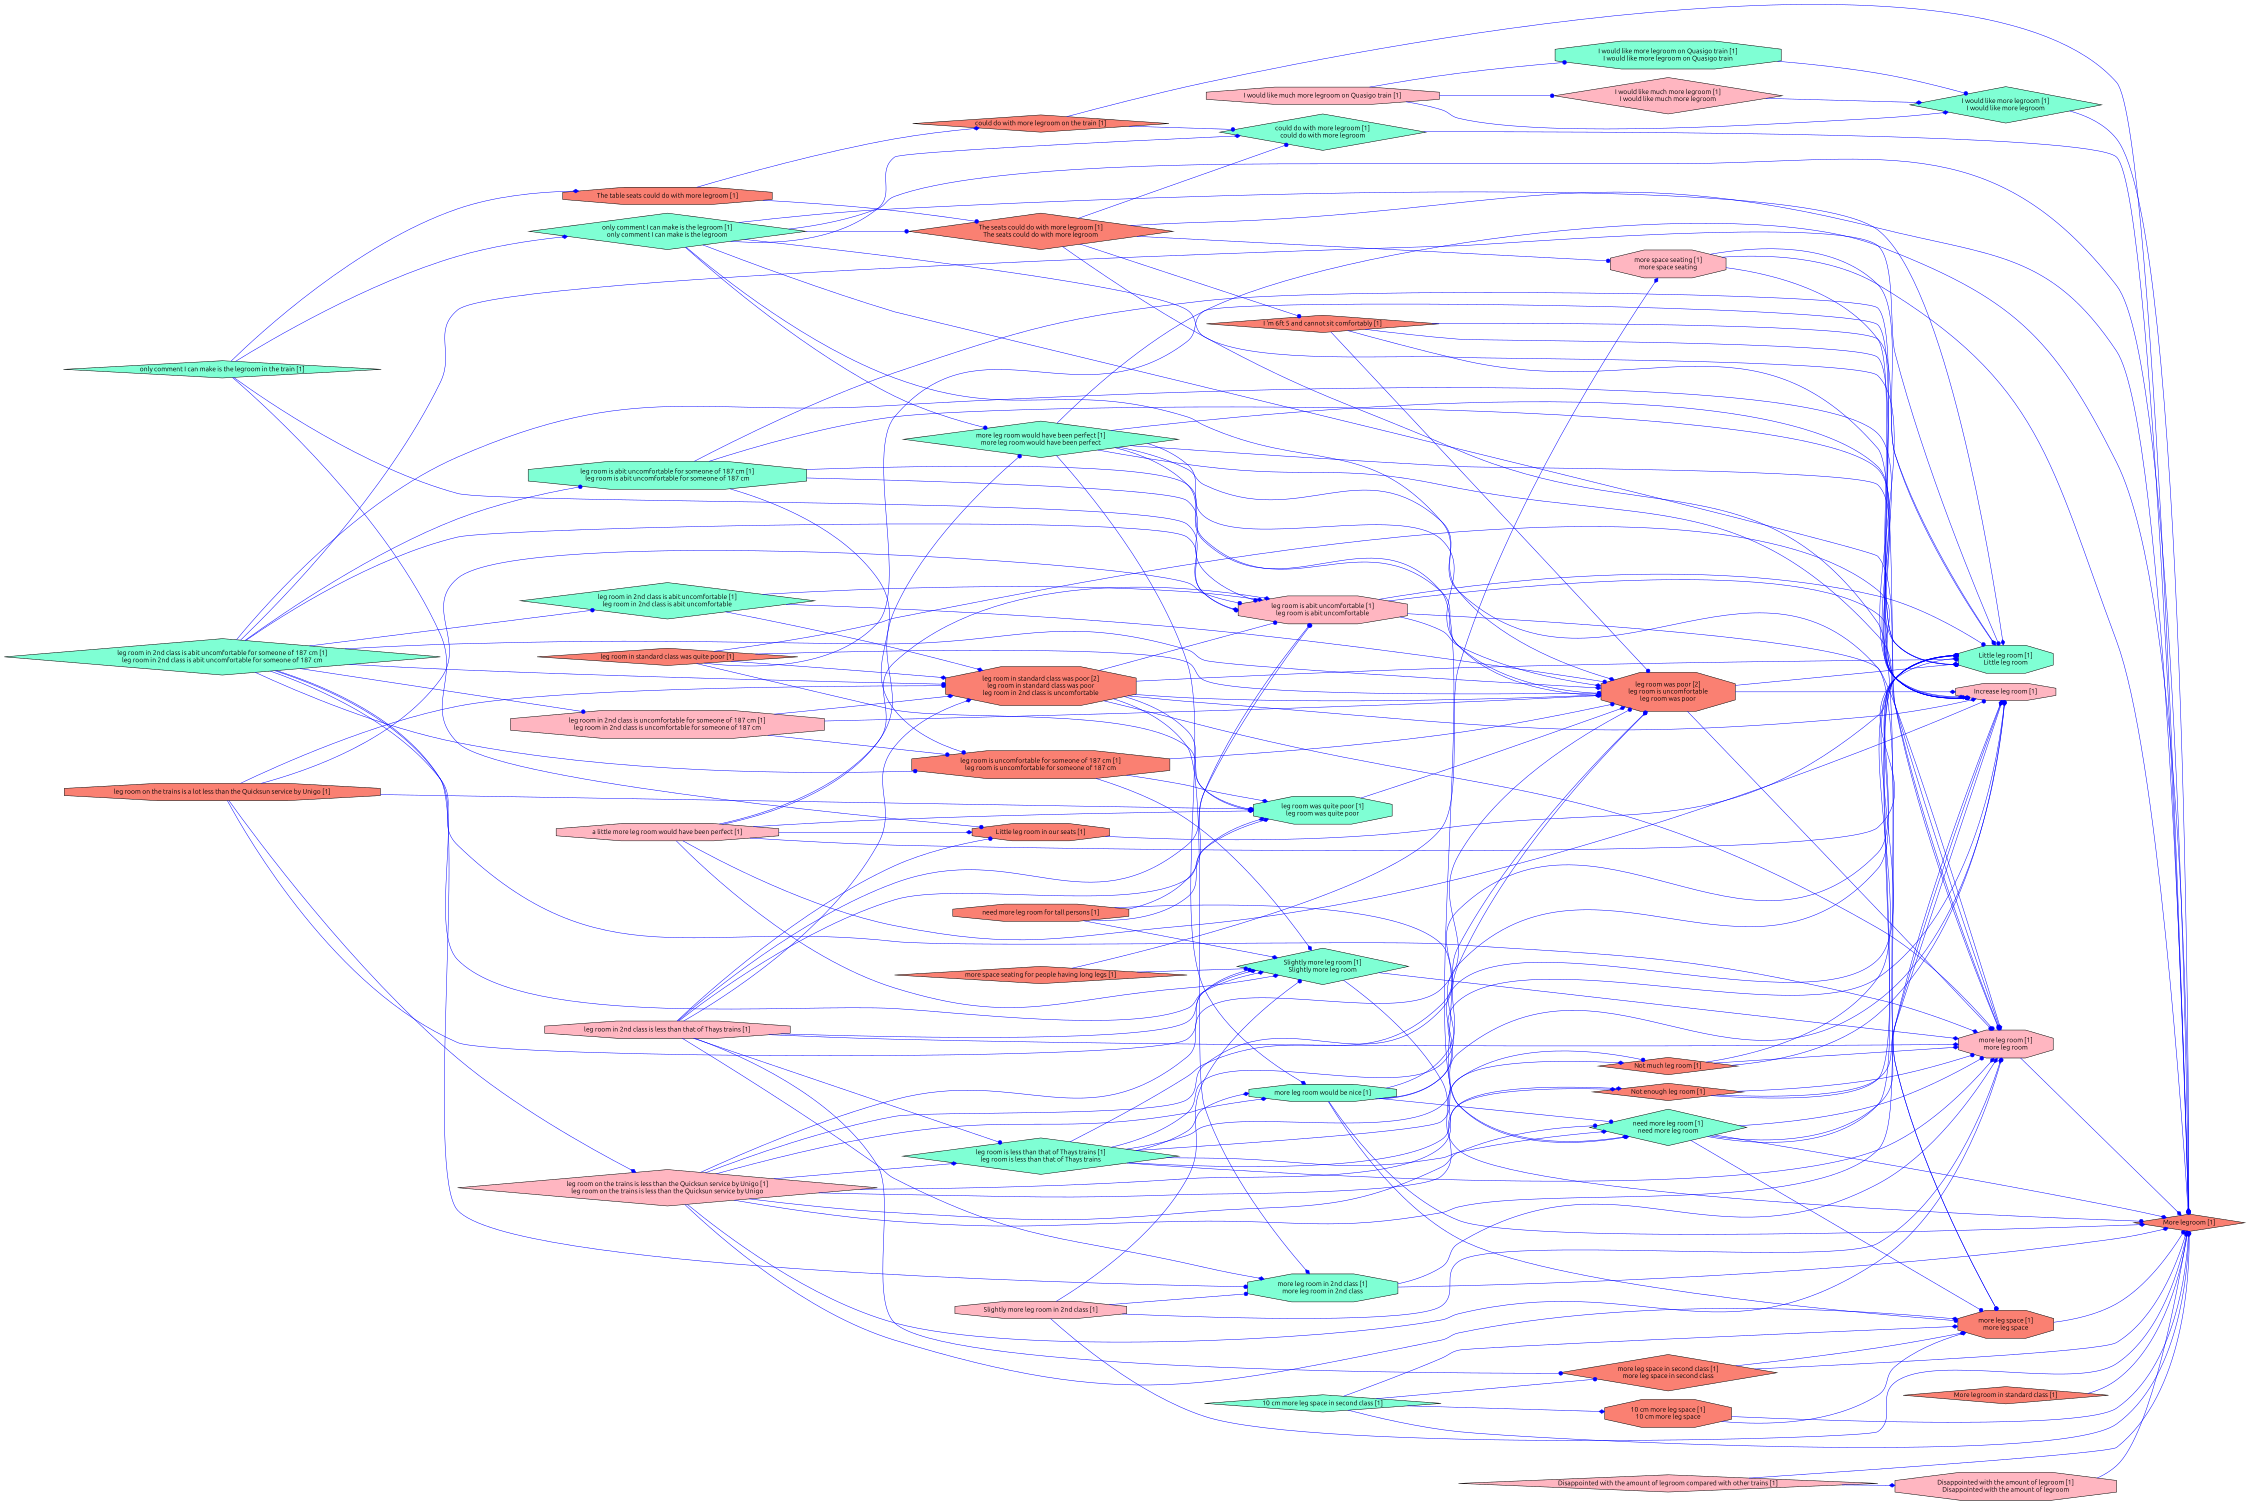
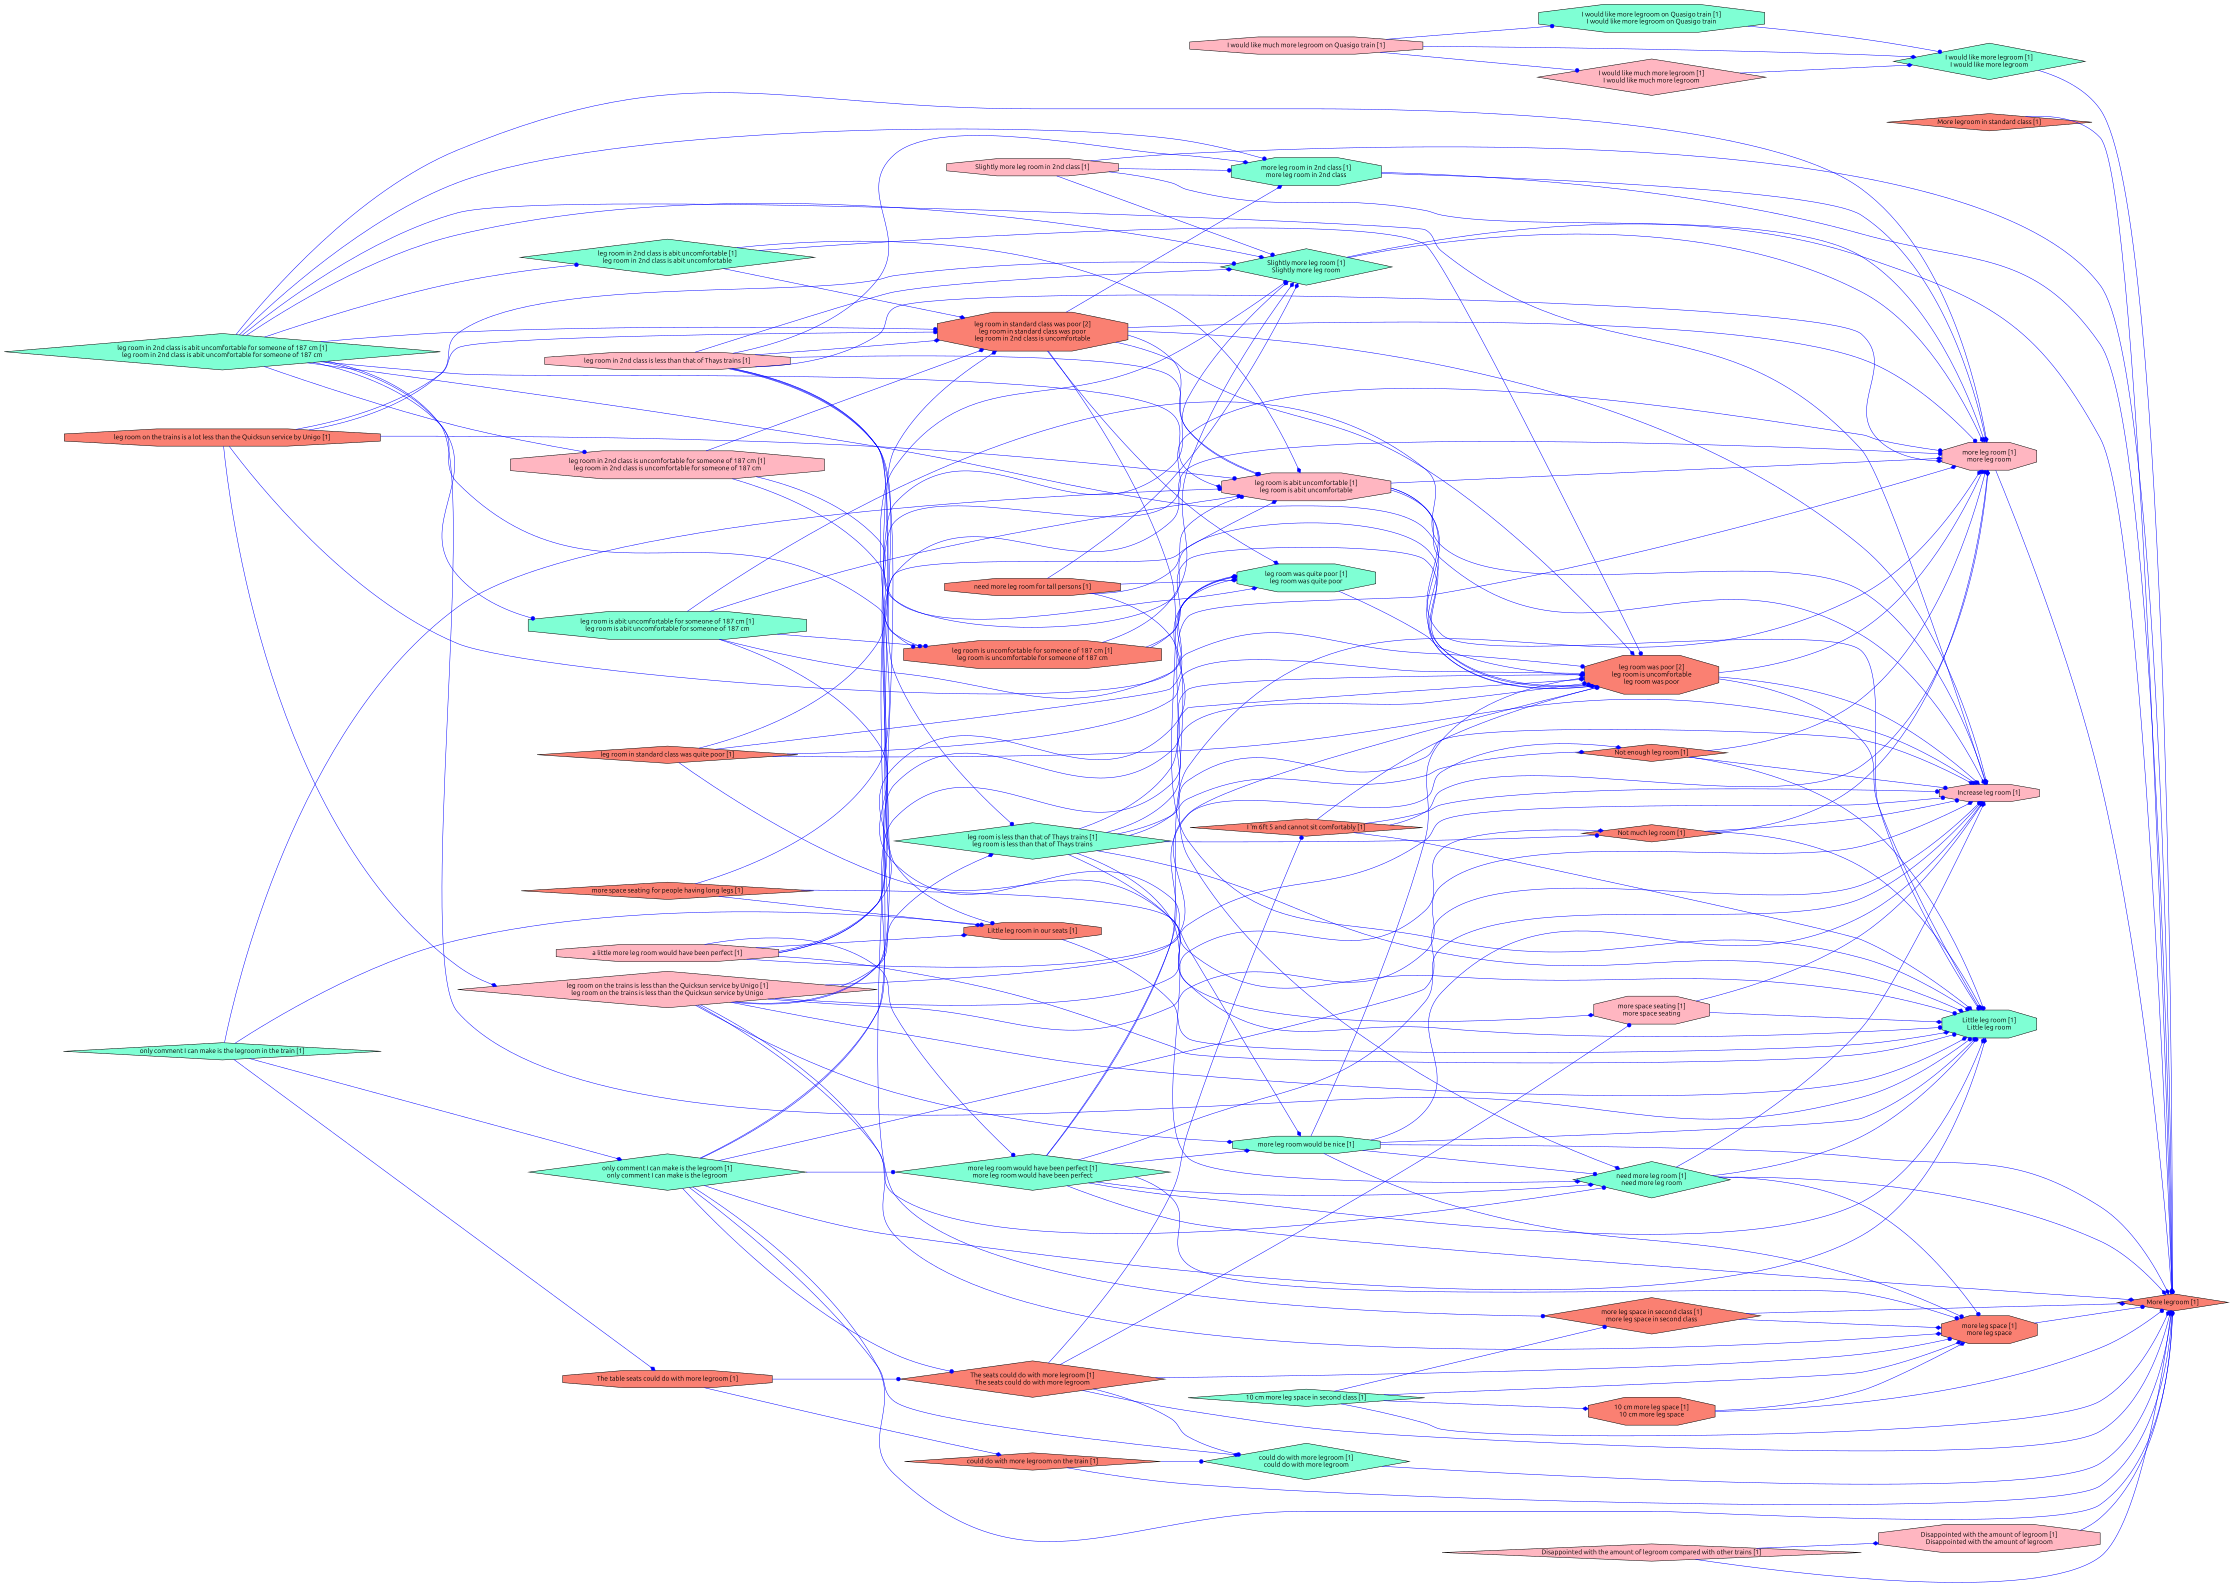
edge "more space seating [1] more space seating" -> "More legroom [1]": removed
edge "more space seating for people having long legs [1]" -> "Little leg room in our seats [1]": added
edge "need more leg room [1] need more leg room" -> "more leg room [1] more leg room": removed
